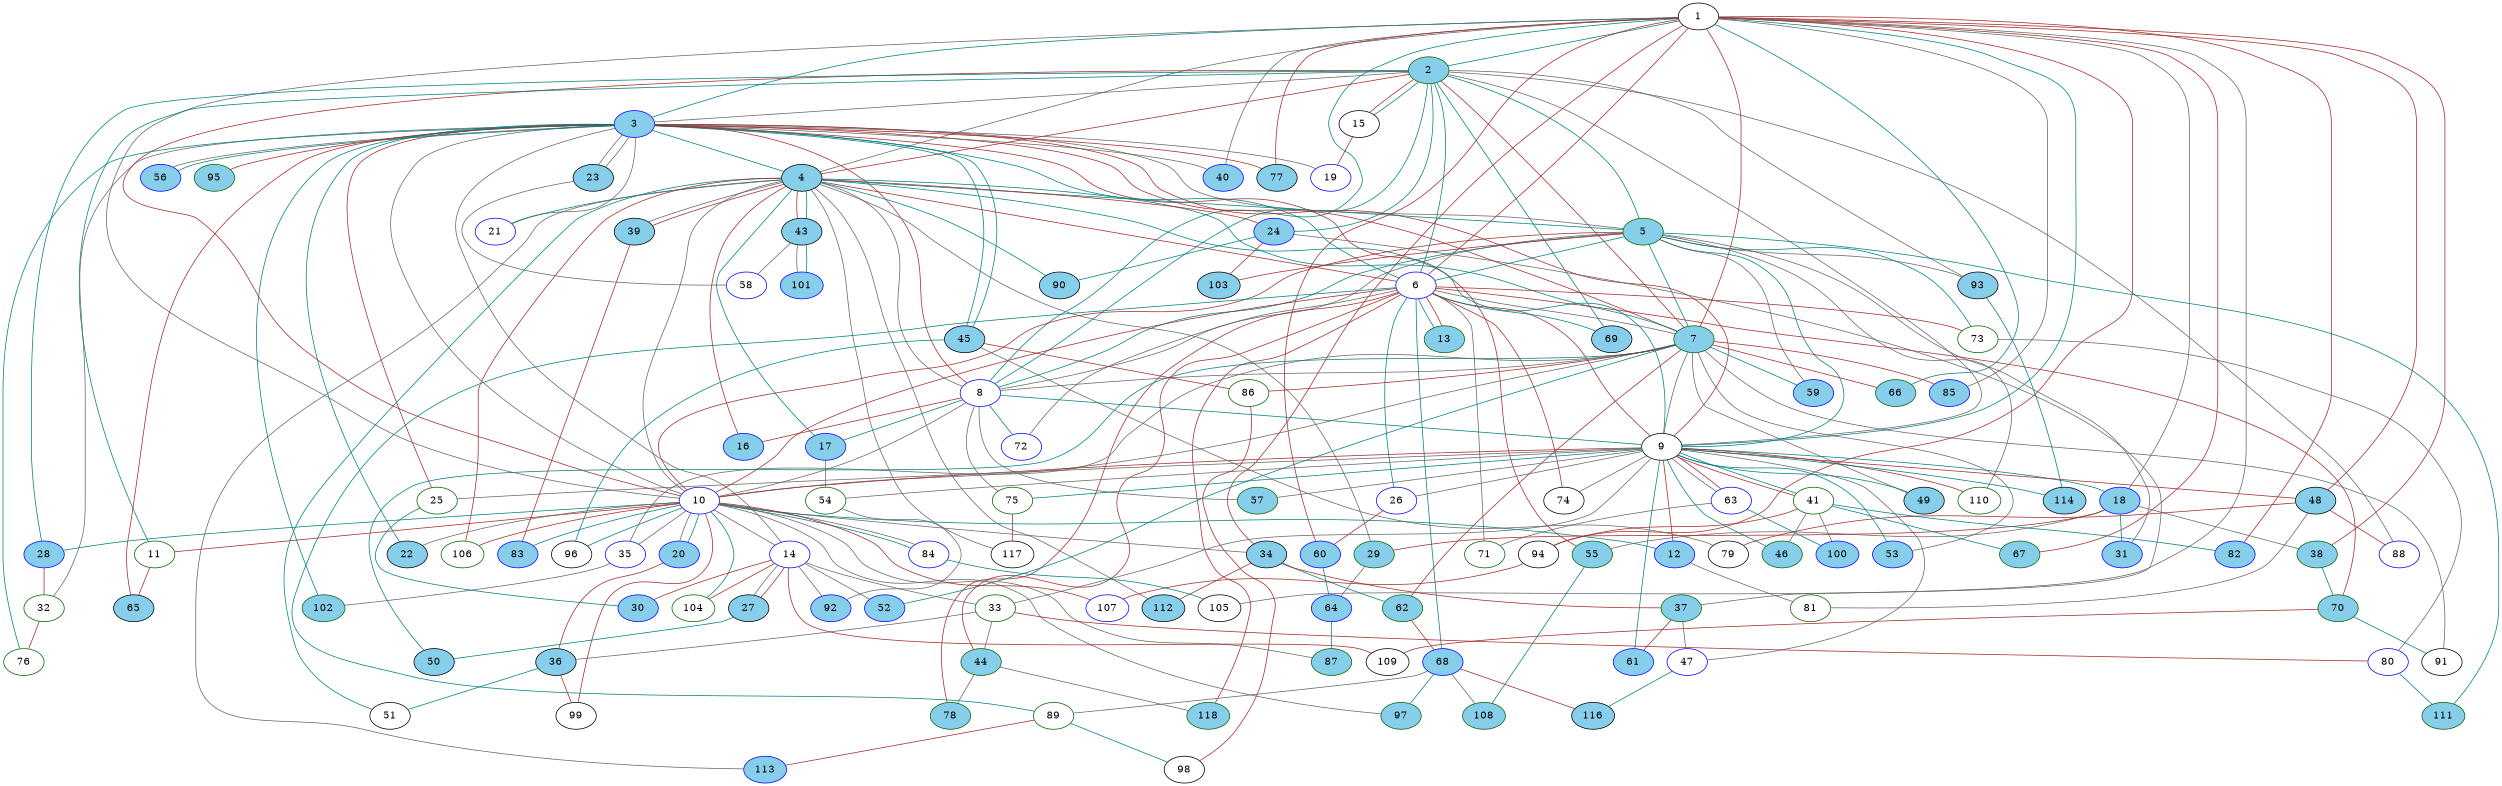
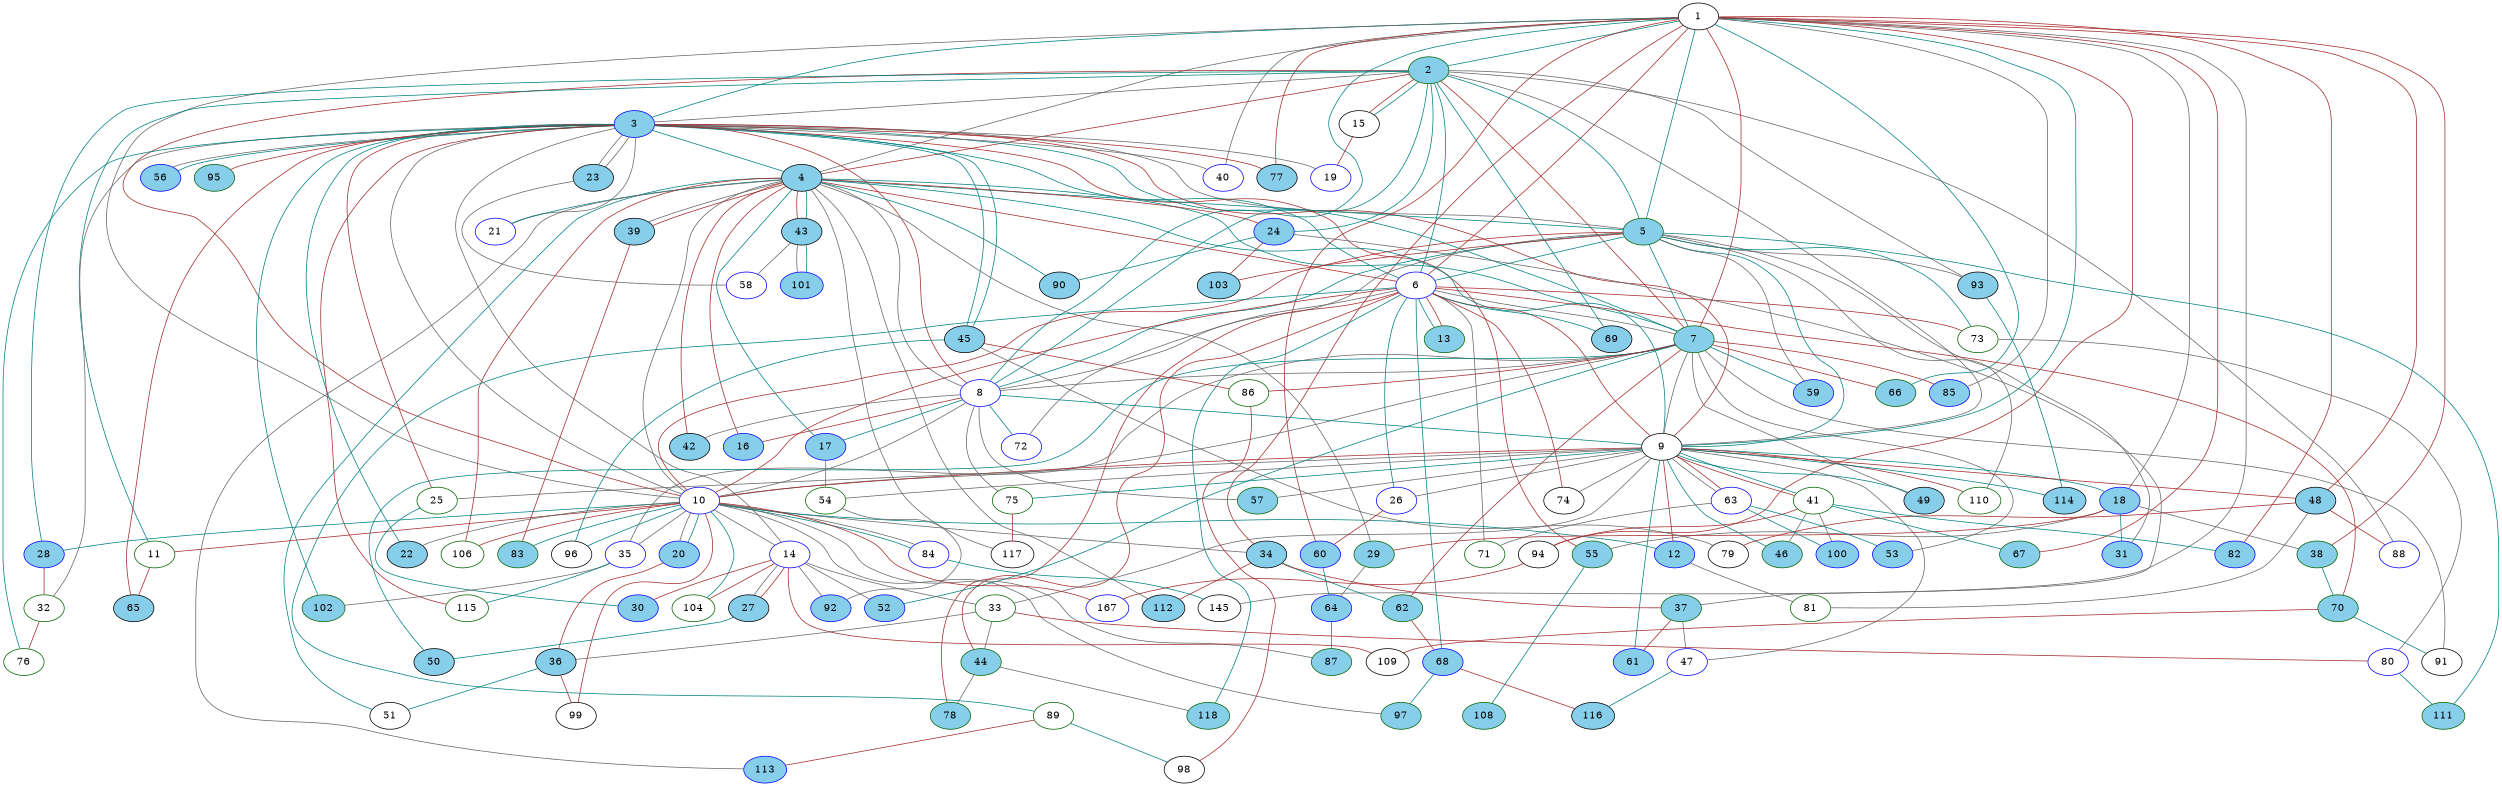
edge "1" -- "5": added
node "40": fillcolor skyblue -> white
edge "3" -- "7": color brown -> teal
edge "6" -- "118": color brown -> teal
node "42": added
edge "9" -- "53": now "63" -- "53"
node "83": color blue -> darkgreen
node "115": added
node "107": label "107" -> "167"
node "105": label "105" -> "145"
edge "68" -- "108": removed
edge "68" -- "89": removed
